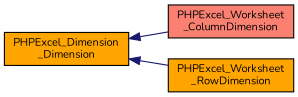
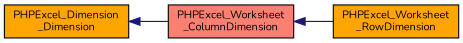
edge "PHPExcel_Worksheet _RowDimension" -> "PHPExcel_Dimension _Dimension": now "PHPExcel_Worksheet _RowDimension" -> "PHPExcel_Worksheet _ColumnDimension"
